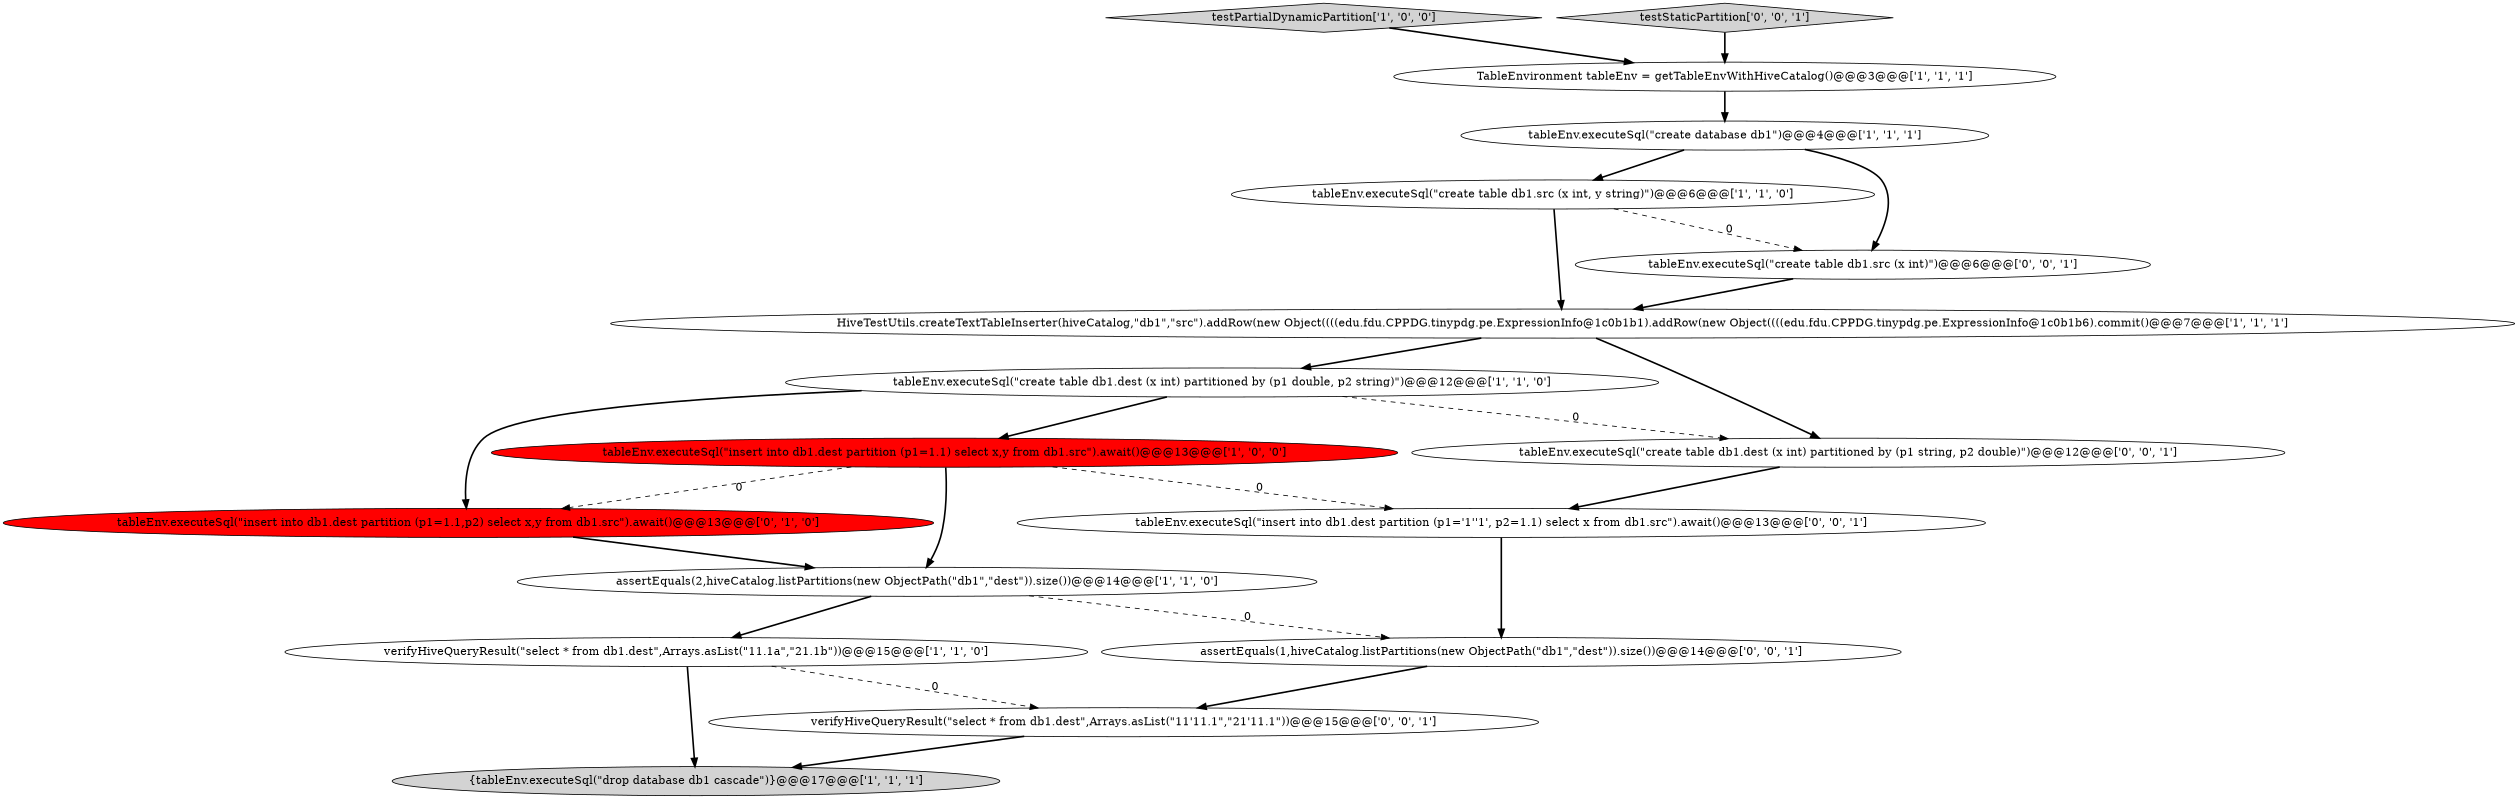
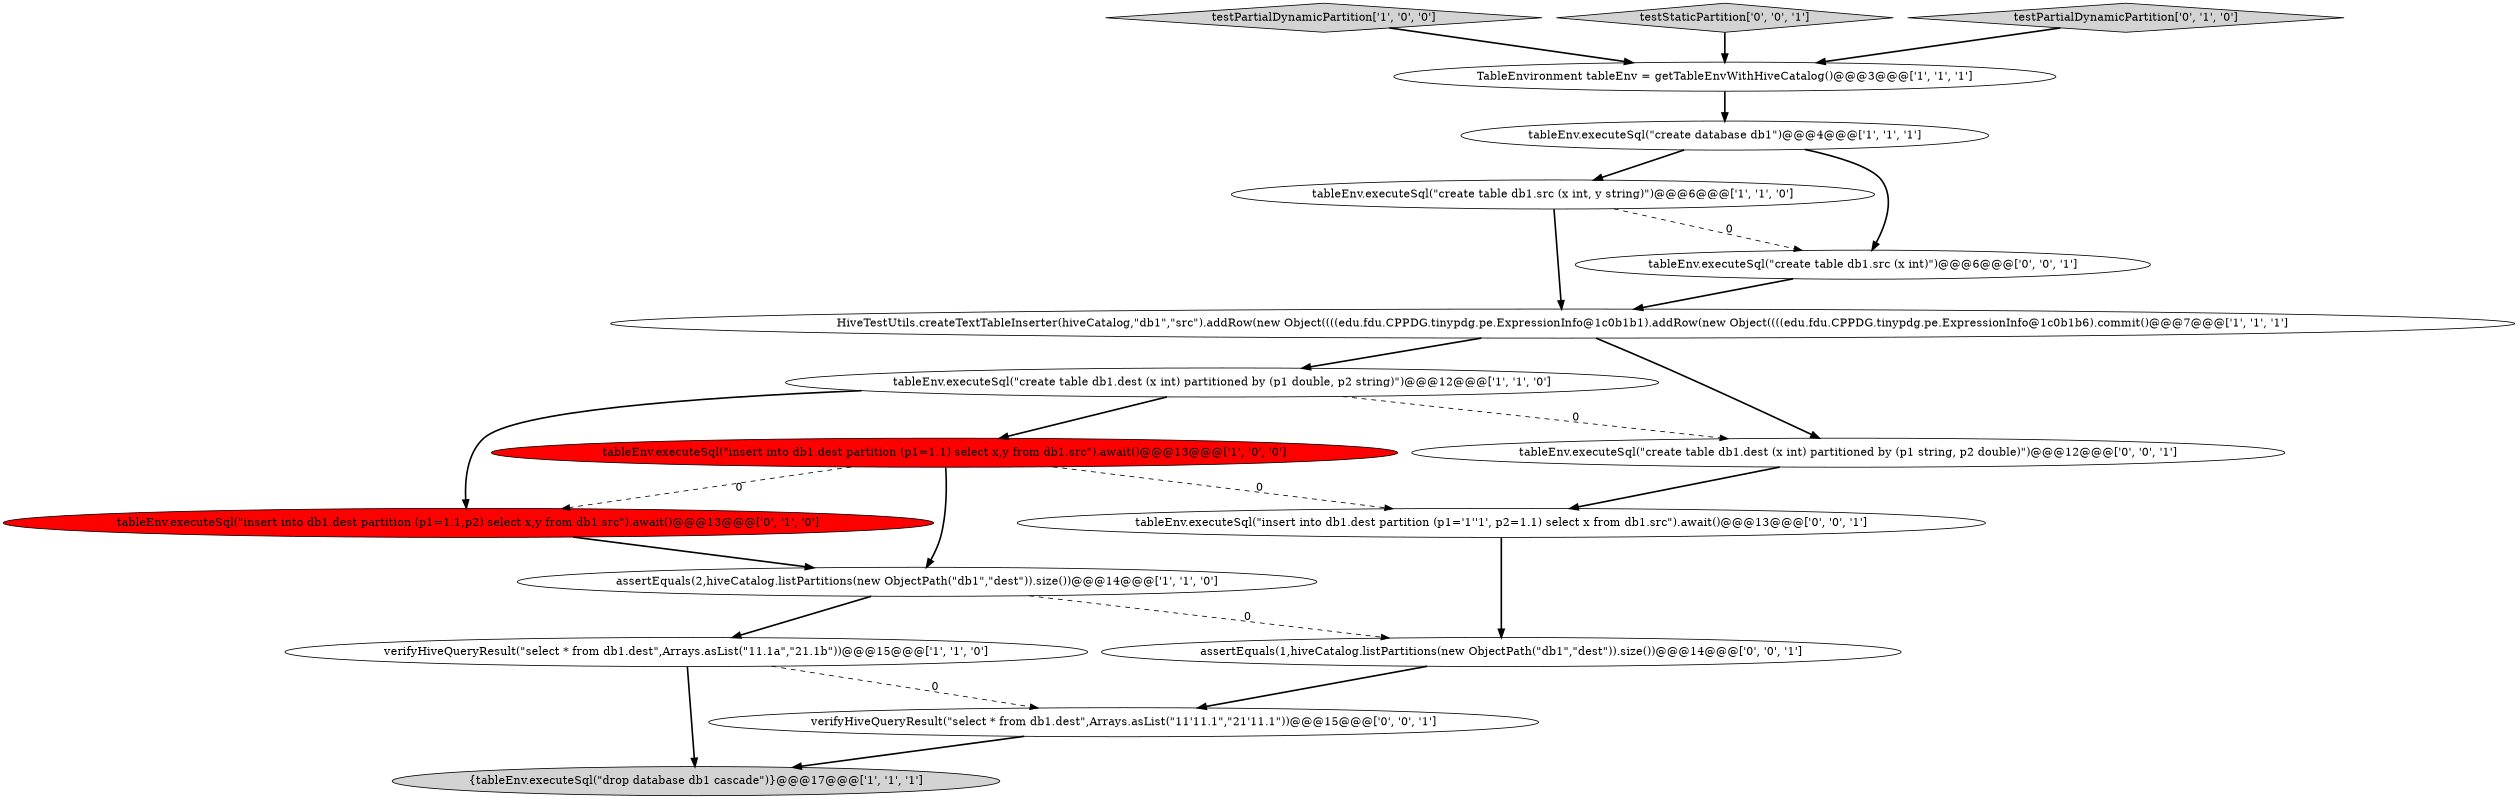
node "testPartialDynamicPartition['0', '1', '0']": added
